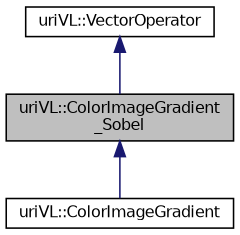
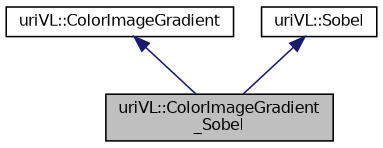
node "uriVL::VectorOperator": label "uriVL::VectorOperator" -> "uriVL::Sobel"
edge "uriVL::ColorImageGradient" -> "uriVL::ColorImageGradient _Sobel": reversed
